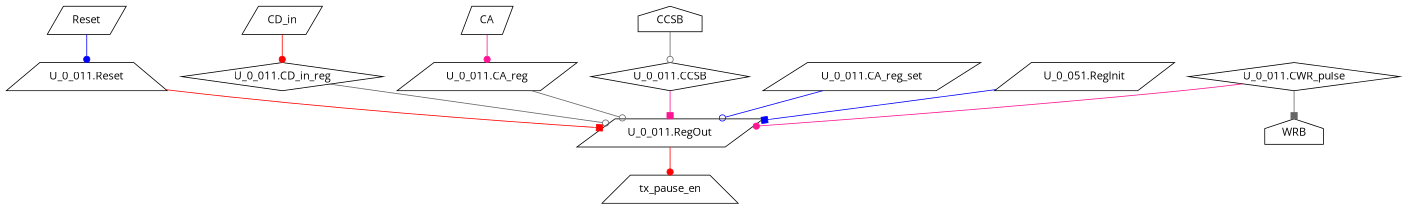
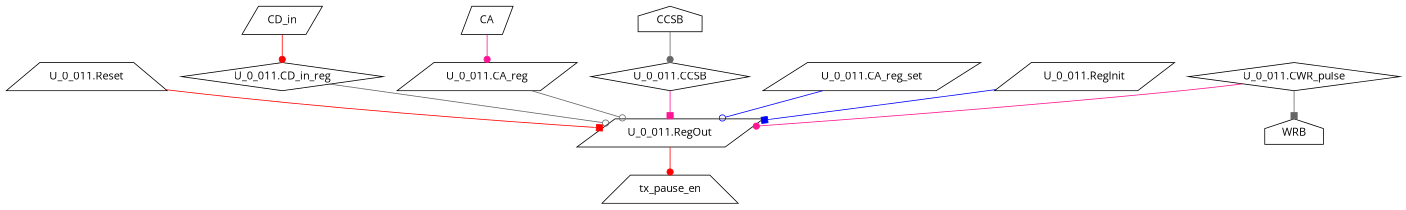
node "Reset": removed
edge "CCSB" -> "U_0_011.CCSB": arrowhead odot -> dot
node "U_0_051.RegInit": label "U_0_051.RegInit" -> "U_0_011.RegInit"
